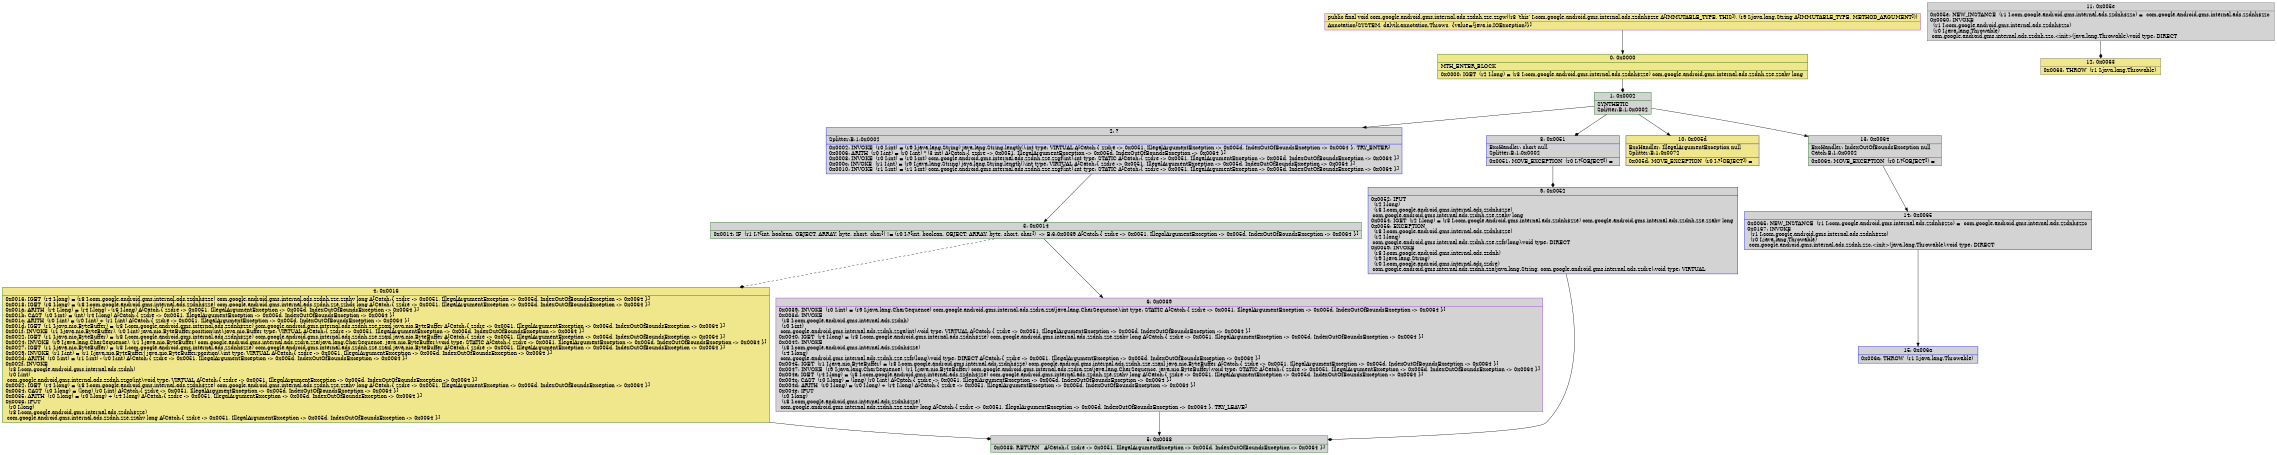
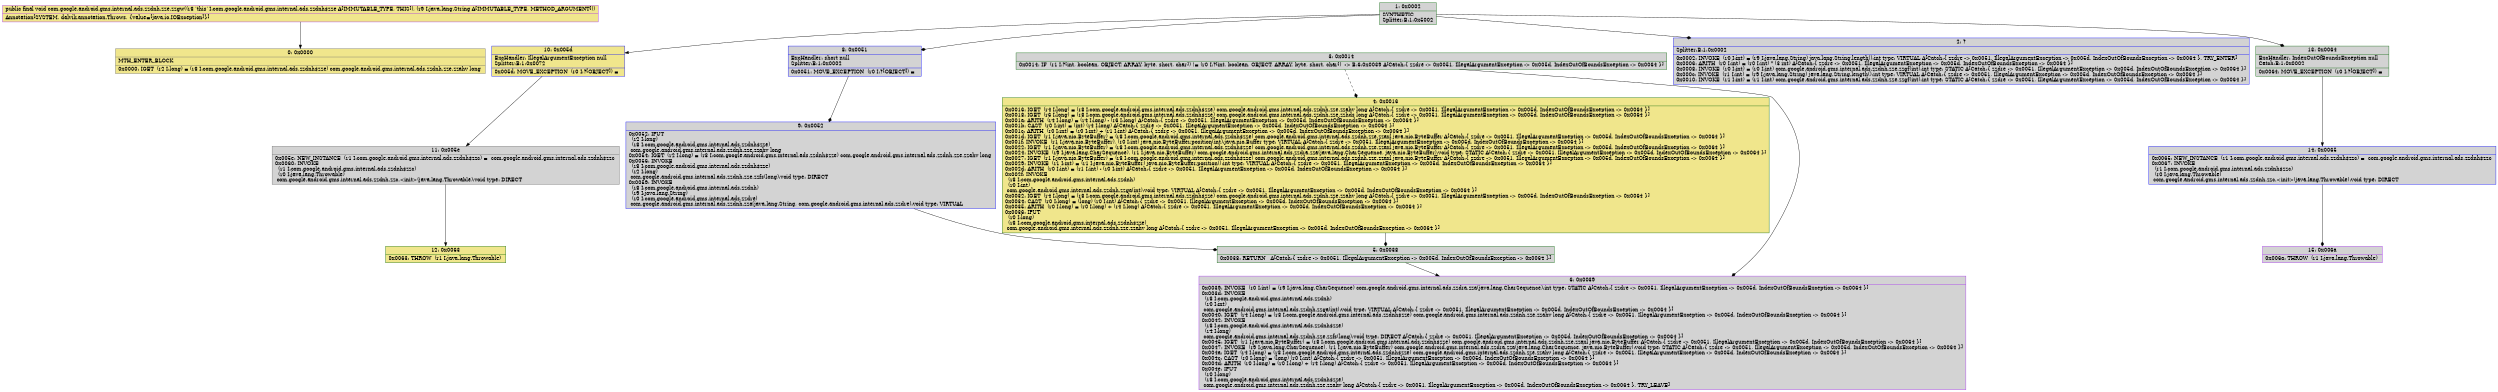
edge "11: 0x005e" -> "12: 0x0063": arrowhead diamond -> normal
node "0: 0x0000": color darkgreen -> gray40
node "12: 0x0063": color gray40 -> darkgreen
edge "0: 0x0000" -> "1: 0x0002": removed
edge "10: 0x005d" -> "11: 0x005e": added
node "1: 0x0002": text "Splitter:B:1:0x0002" -> "Splitter:B:1:0x5002"
edge "1: 0x0002" -> "2: ?": arrowhead normal -> diamond
edge "1: 0x0002" -> "13: 0x0064": arrowhead normal -> diamond
edge "2: ?" -> "3: 0x0014": removed
node "9: 0x0052": text "0x0056: EXCEPTION" -> "0x0056: INVOKE"
node "14: 0x0065": text "0x0167: INVOKE" -> "0x0067: INVOKE"
edge "3: 0x0014" -> "6: 0x0039": arrowhead normal -> diamond
edge "14: 0x0065" -> "15: 0x006a": arrowhead normal -> diamond
node "15: 0x006a": color blue -> purple
edge "6: 0x0039" -> "5: 0x0038": reversed
